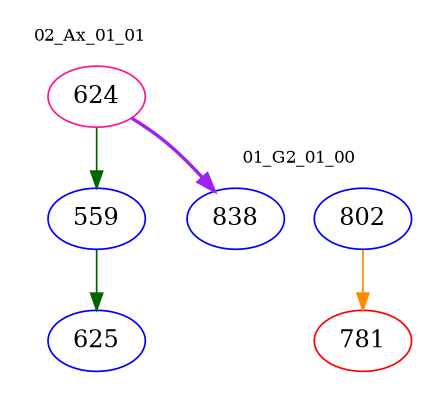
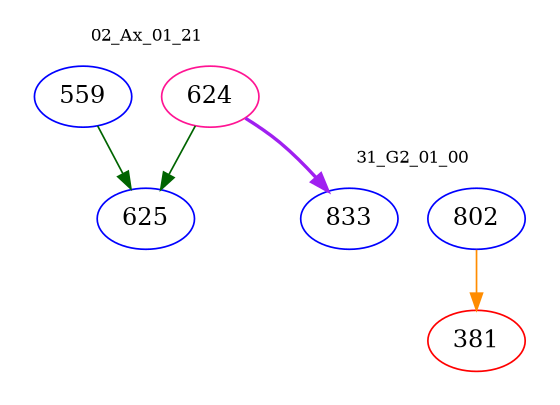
cluster "02_Ax_01_01": label "02_Ax_01_01" -> "02_Ax_01_21"
edge "624" -> "559": now "624" -> "625"
cluster "01_G2_01_00": label "01_G2_01_00" -> "31_G2_01_00"
node "838": label "838" -> "833"
node "781": label "781" -> "381"
